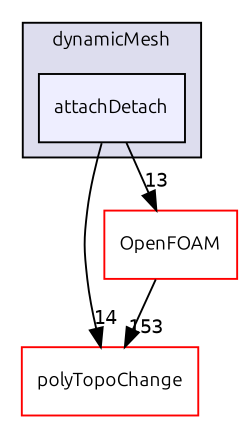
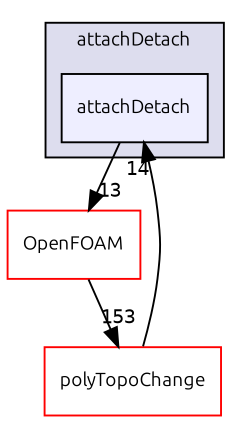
cluster "dynamicMesh": label "dynamicMesh" -> "attachDetach"
edge "attachDetach" -> "polyTopoChange": reversed
